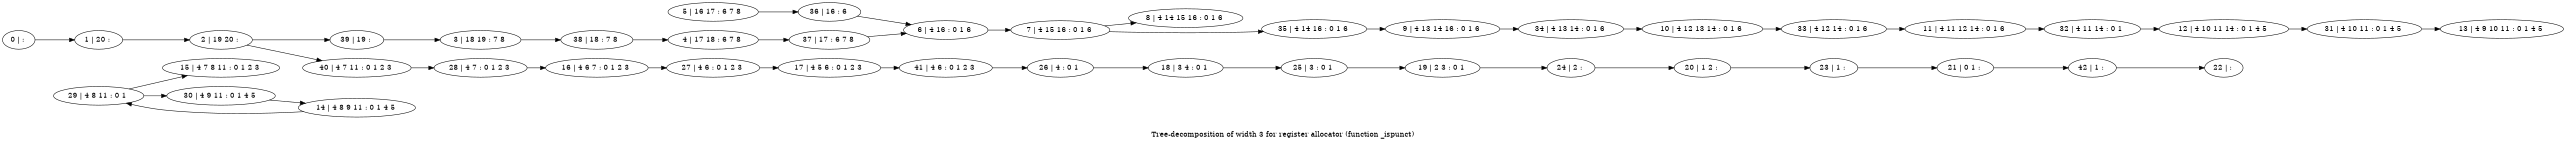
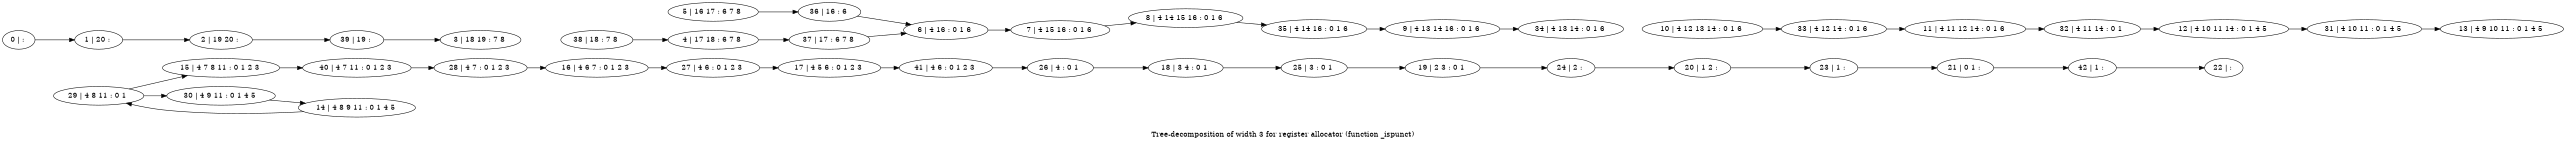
edge "34 | 4 13 14 : 0 1 6" -> "10 | 4 12 13 14 : 0 1 6": removed
edge "7 | 4 15 16 : 0 1 6" -> "35 | 4 14 16 : 0 1 6": now "8 | 4 14 15 16 : 0 1 6" -> "35 | 4 14 16 : 0 1 6"
edge "3 | 18 19 : 7 8" -> "38 | 18 : 7 8": removed
edge "2 | 19 20 :" -> "40 | 4 7 11 : 0 1 2 3": now "15 | 4 7 8 11 : 0 1 2 3" -> "40 | 4 7 11 : 0 1 2 3"
